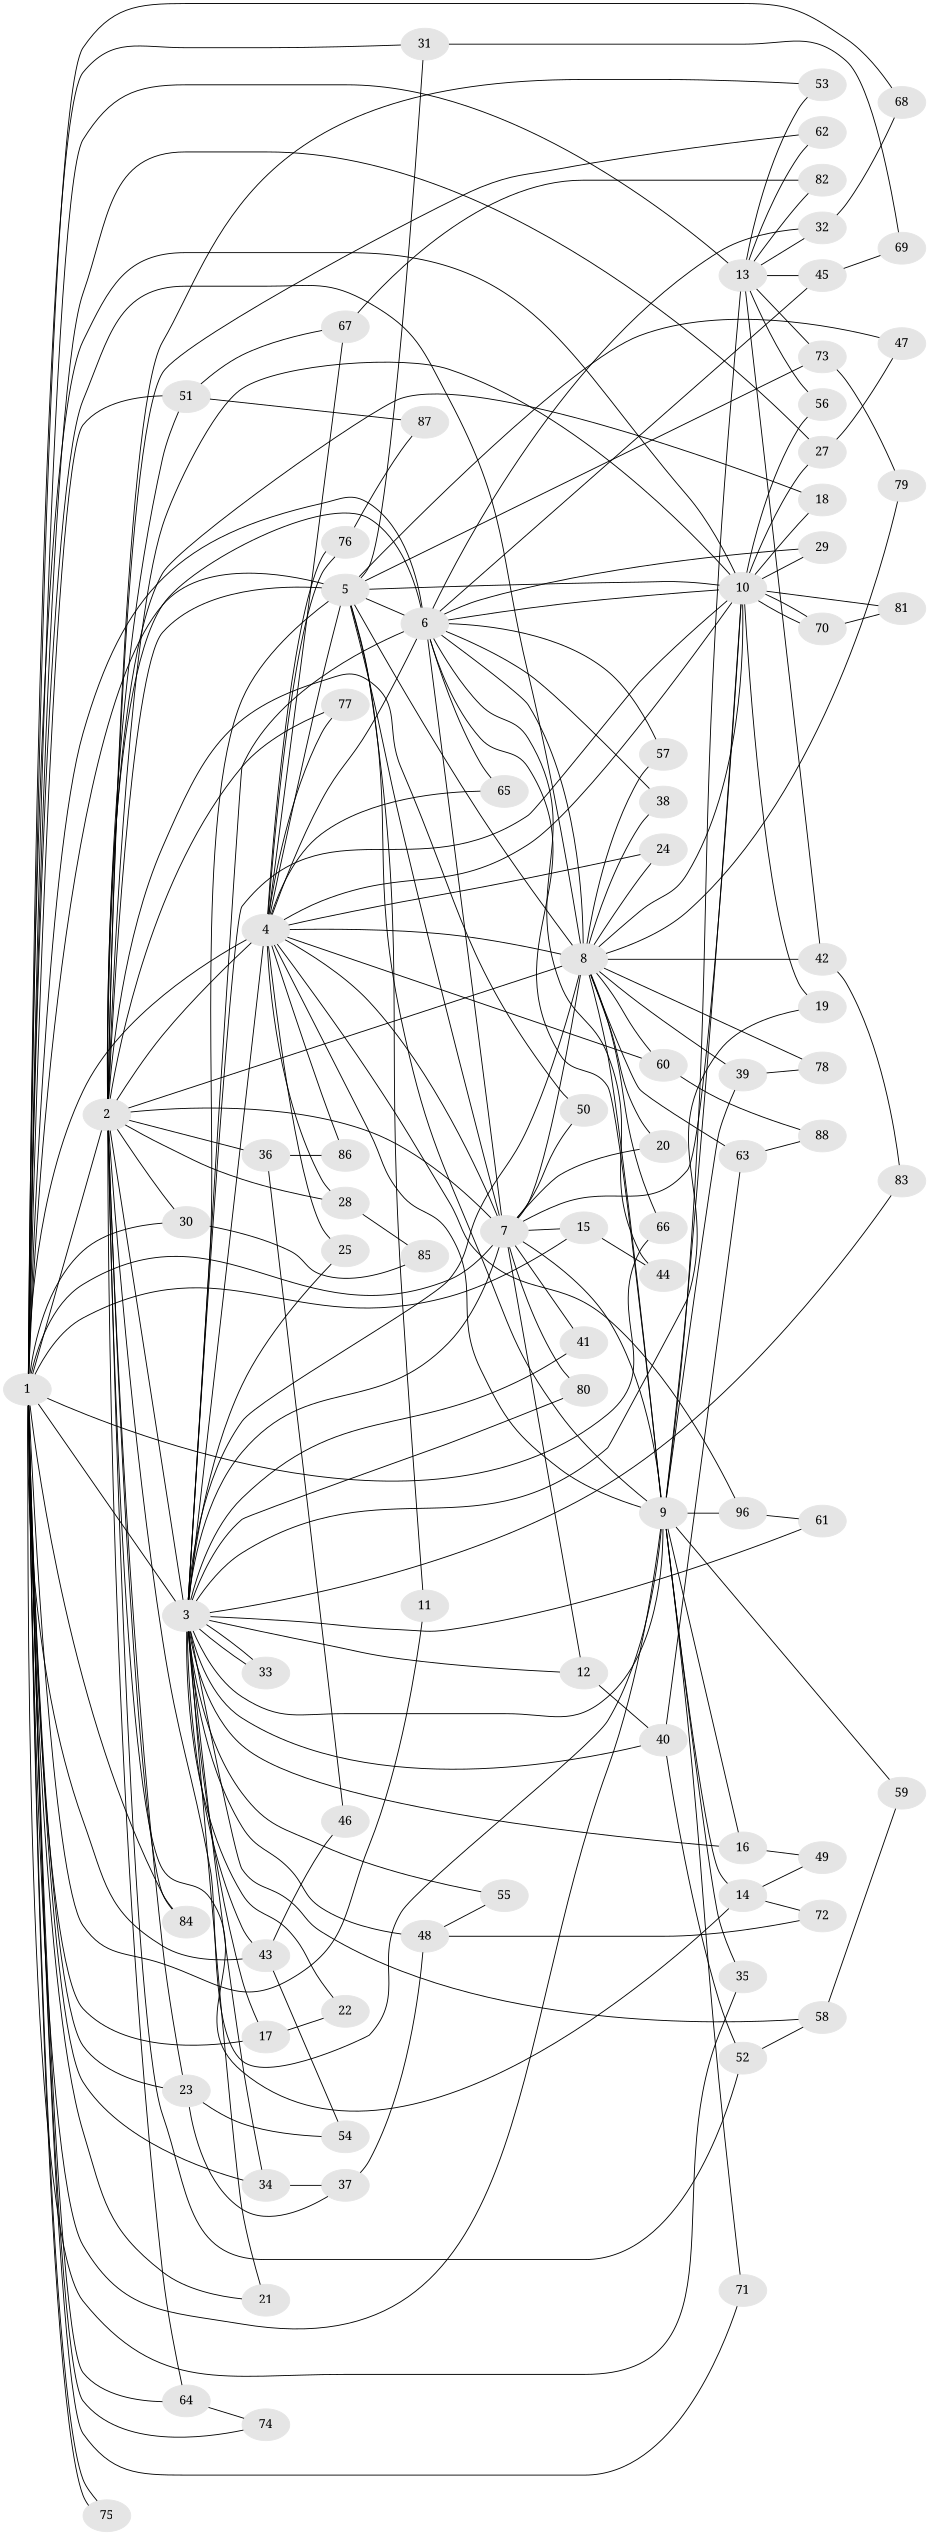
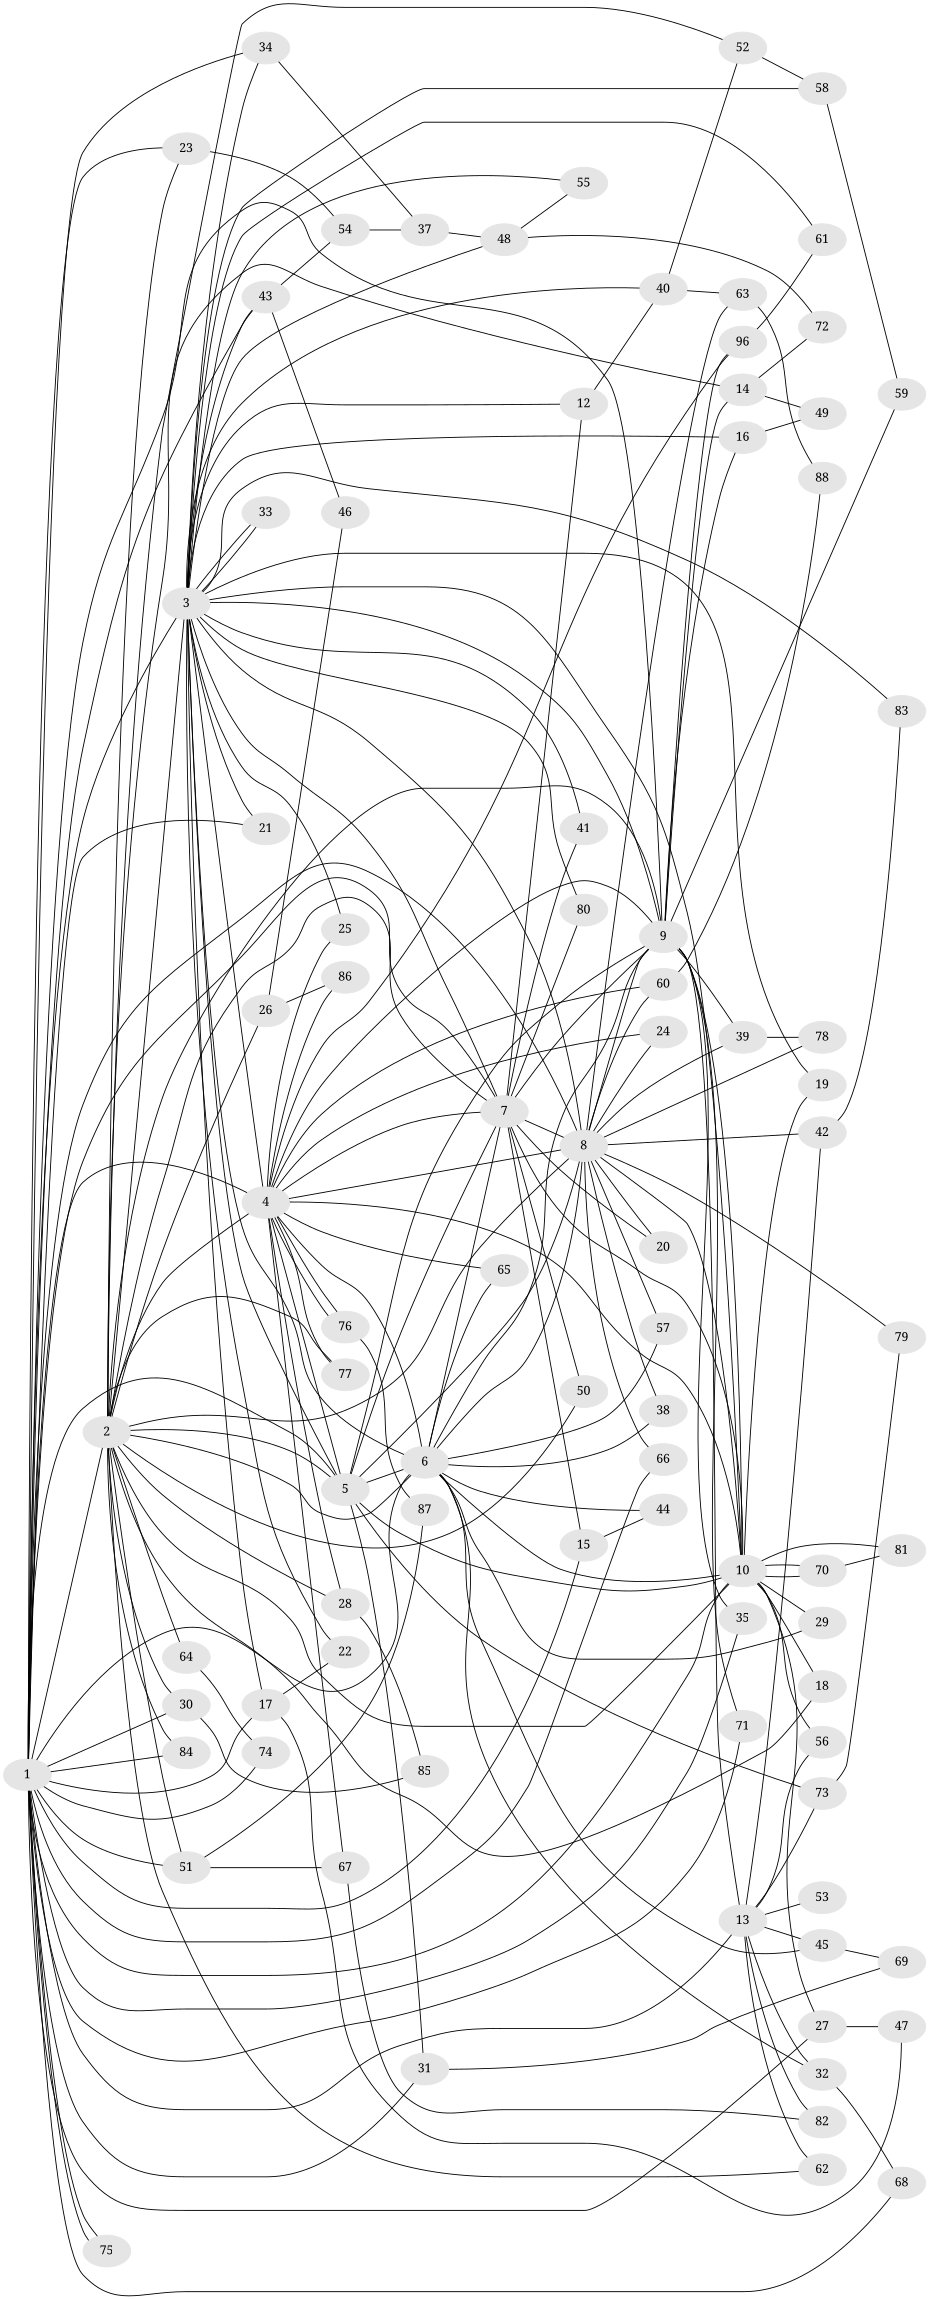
edge "53" -- "2": removed
edge "47" -- "5": now "47" -- "17"
node "36": label "36" -> "26"
node "11": removed
edge "1" -- "64": removed
edge "23" -- "37": now "54" -- "37"
